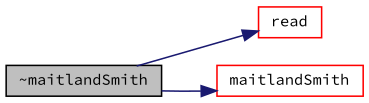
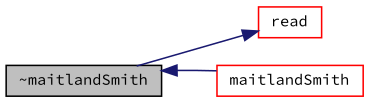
edge "~maitlandSmith" -> "maitlandSmith": reversed
